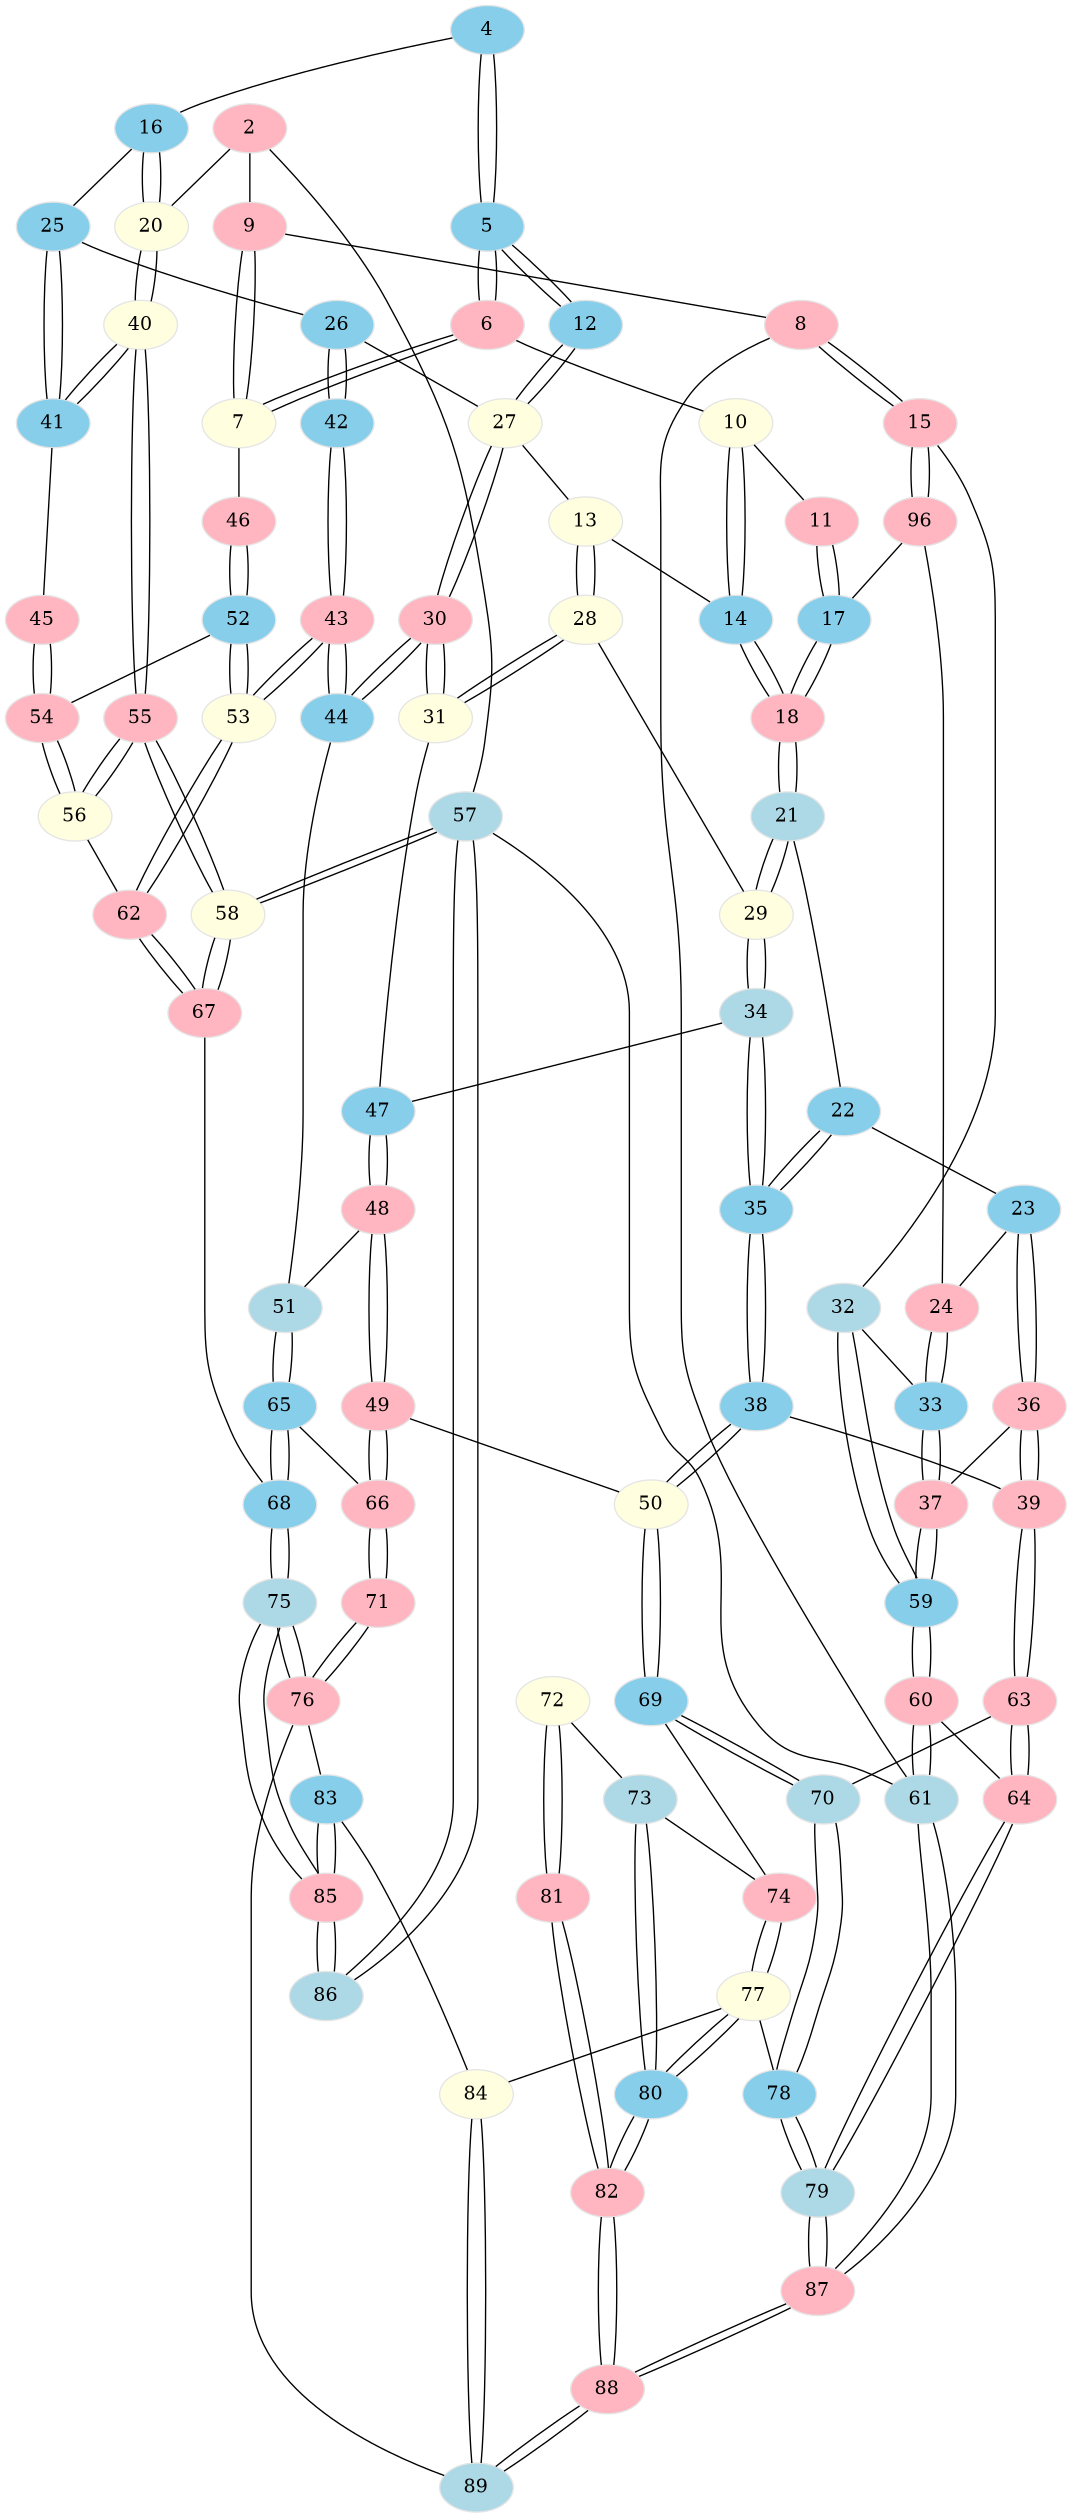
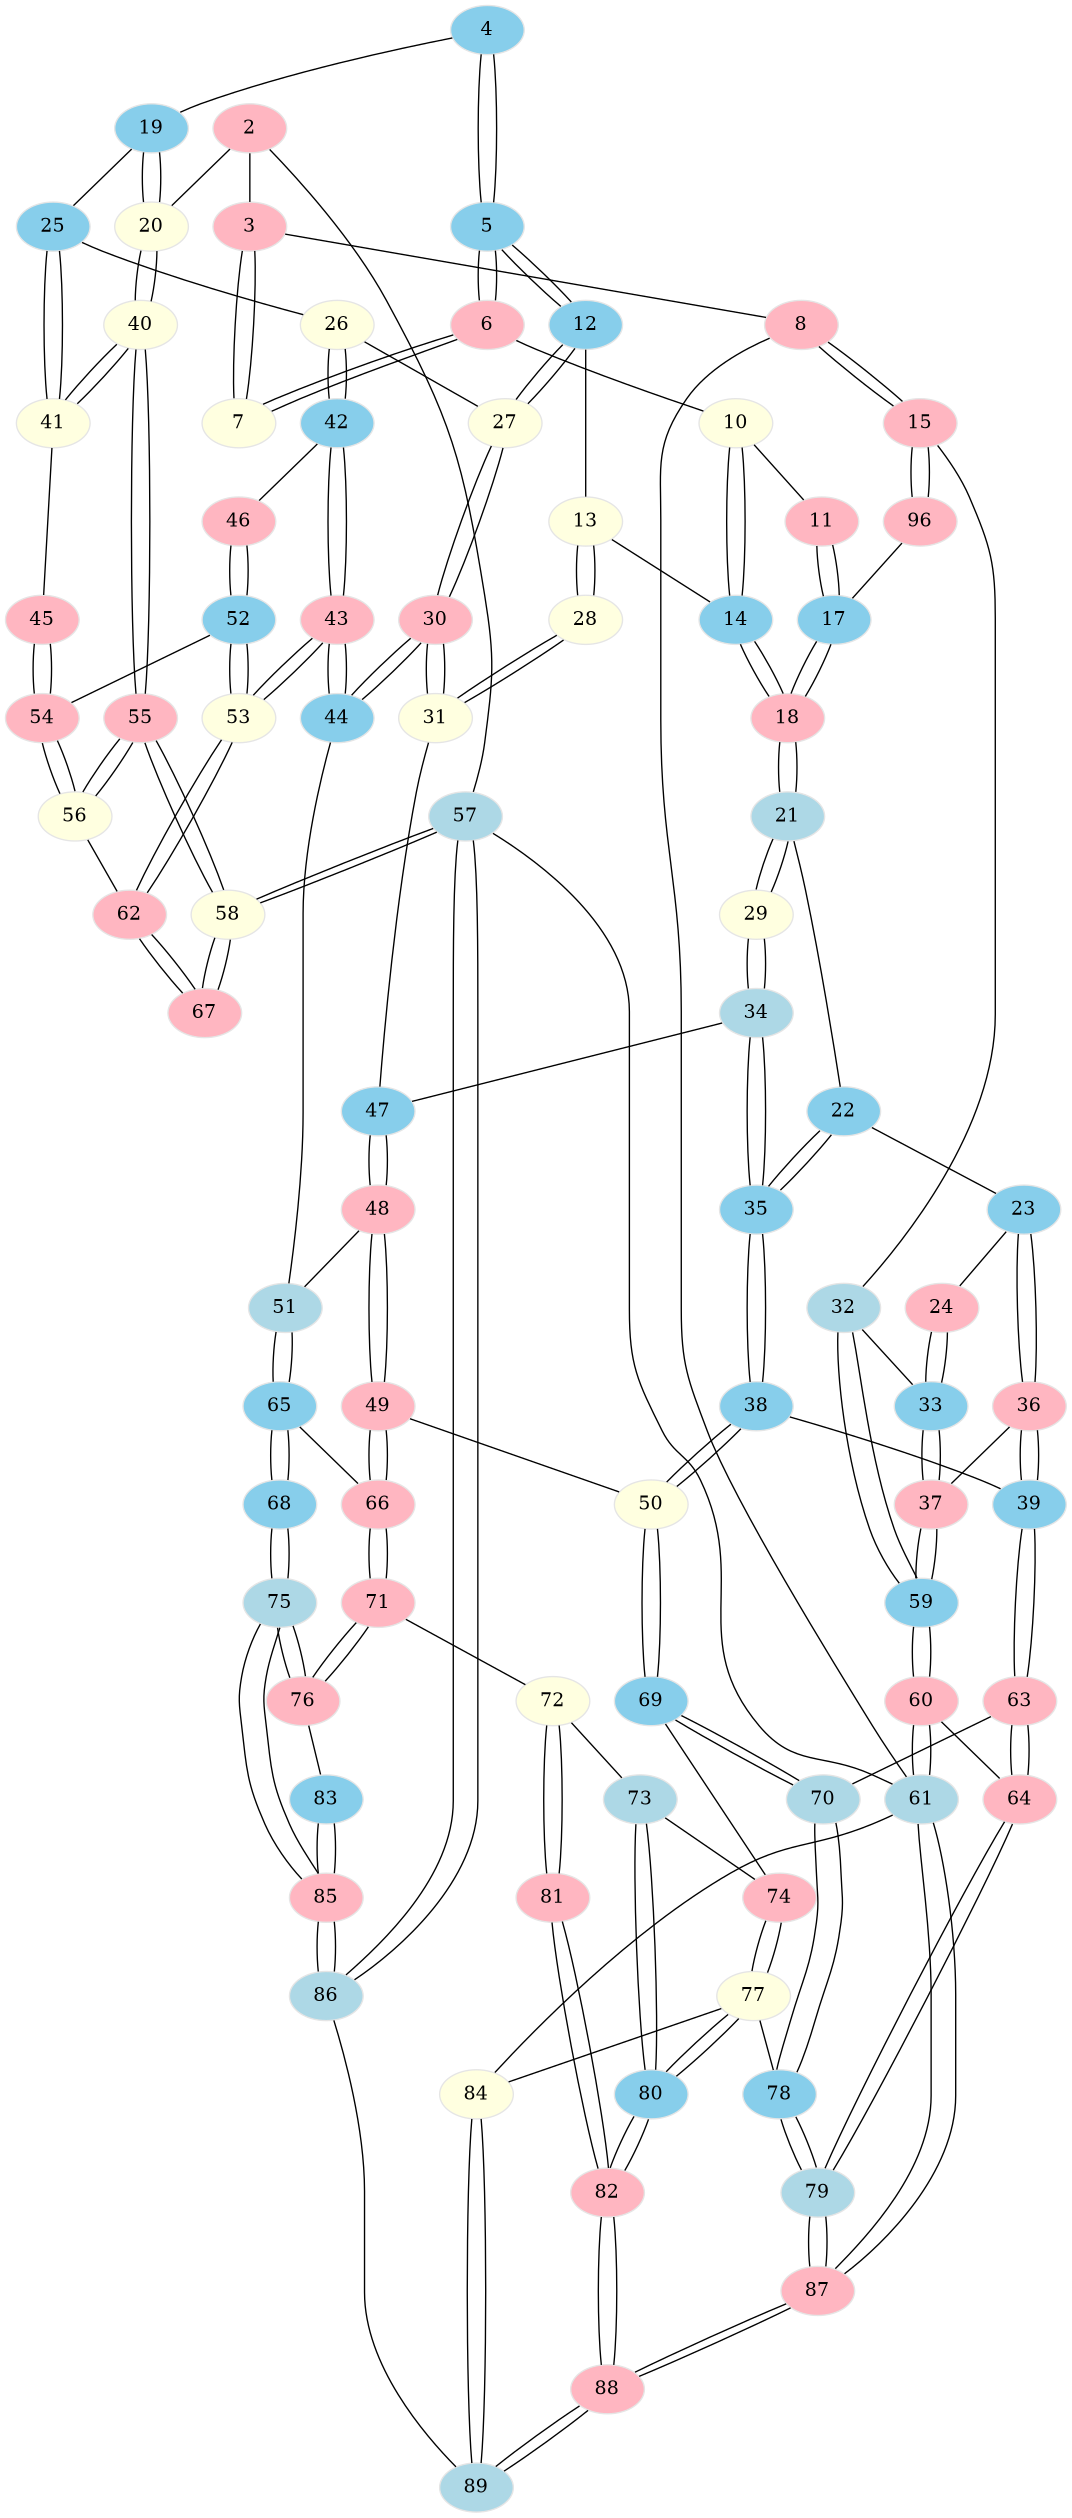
node "16": label "16" -> "19"
node "9": label "9" -> "3"
node "26": fillcolor skyblue -> lightyellow
node "41": fillcolor skyblue -> lightyellow
edge "27" -- "13": now "12" -- "13"
edge "7" -- "46": now "42" -- "46"
edge "28" -- "29": removed
edge "96" -- "24": removed
edge "67" -- "68": removed
node "39": fillcolor lightpink -> skyblue
edge "71" -- "72": added
edge "83" -- "84": now "61" -- "84"
edge "76" -- "89": now "86" -- "89"
